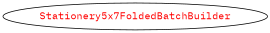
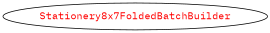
node "Stationery5x7FoldedBatchBuilder": label "Stationery5x7FoldedBatchBuilder" -> "Stationery8x7FoldedBatchBuilder"
